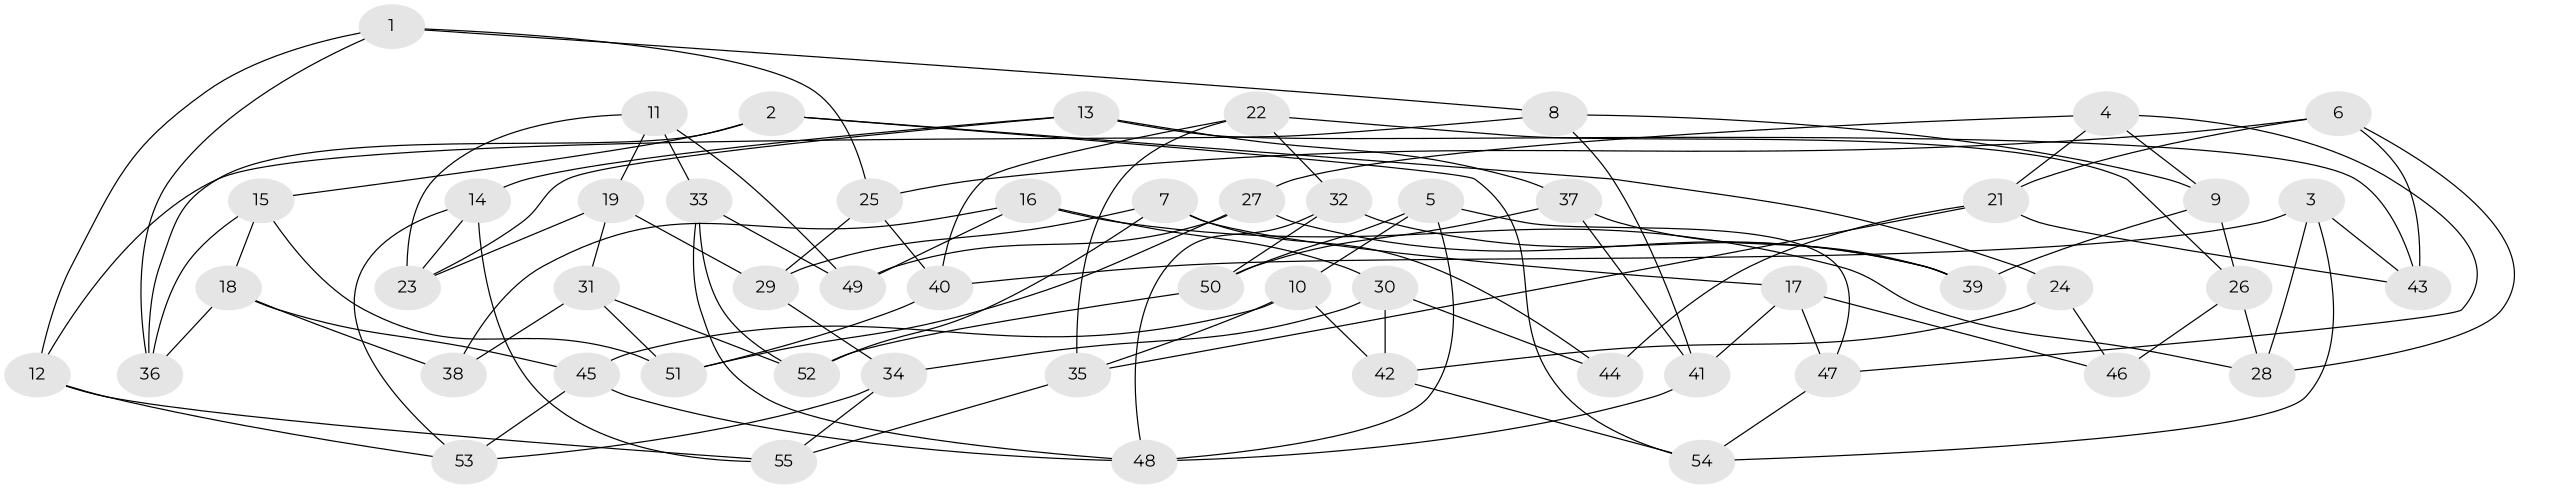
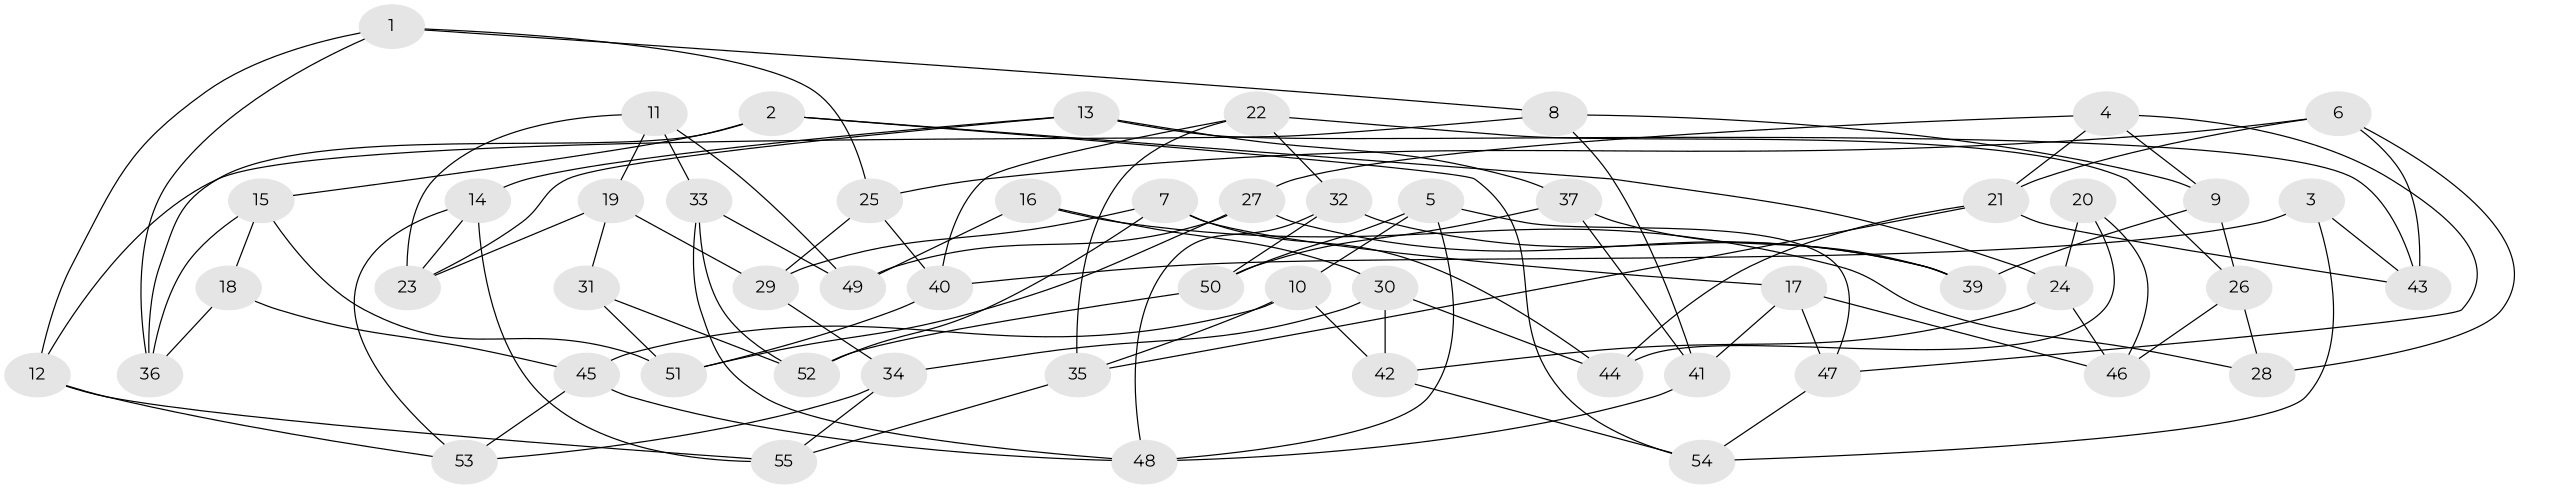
node "20": added
edge "3" -- "28": removed
node "38": removed
